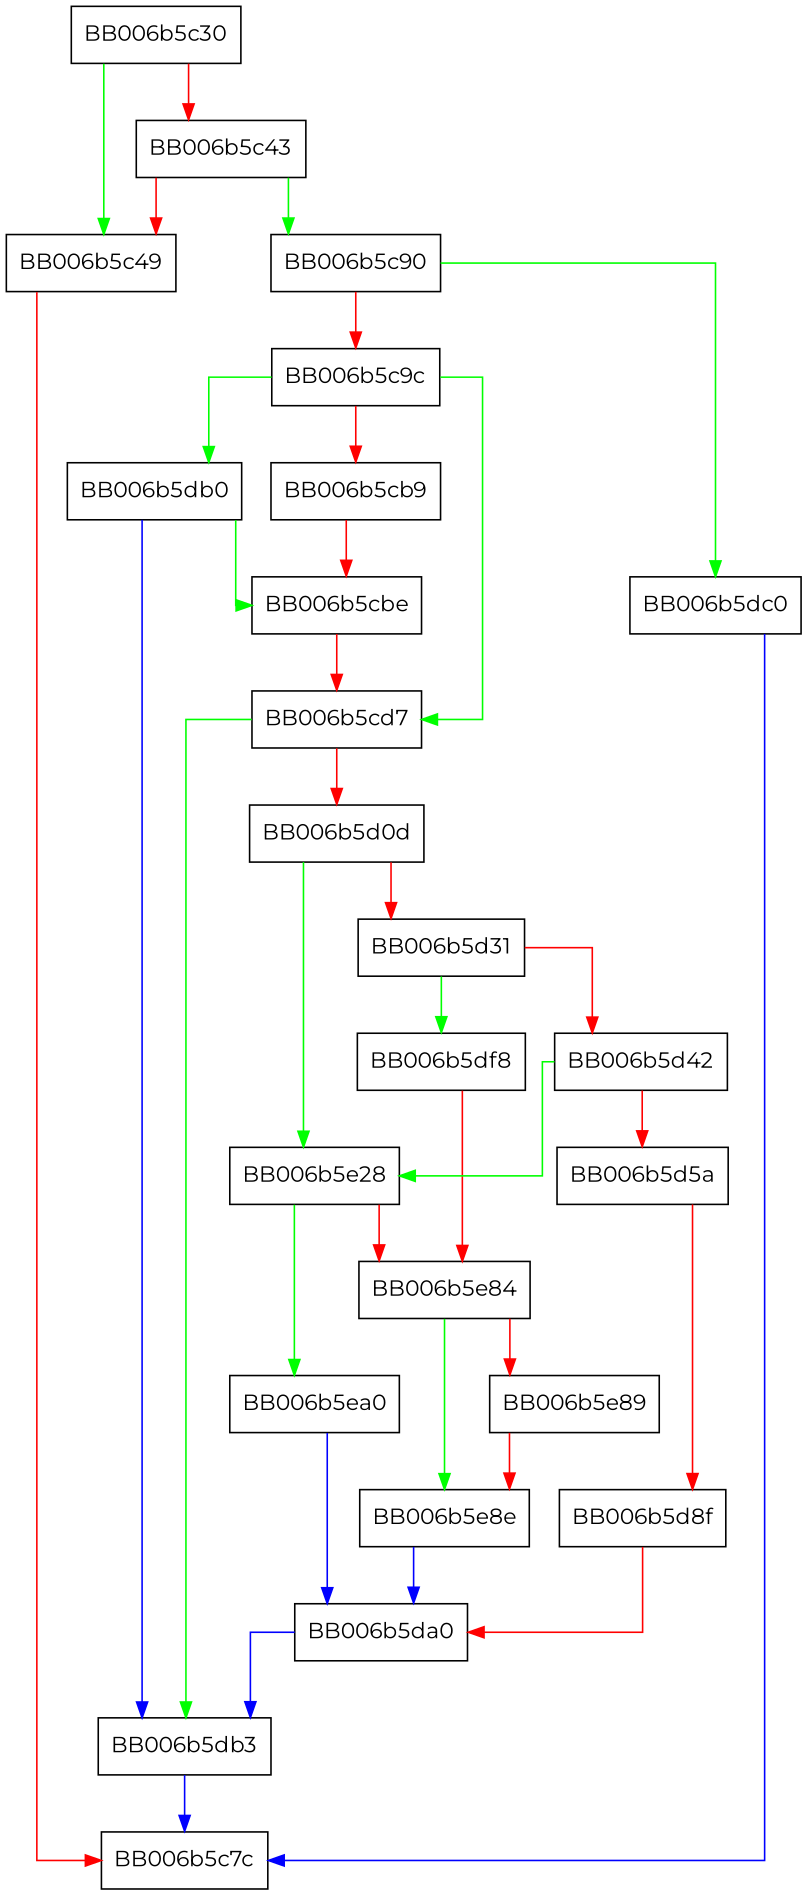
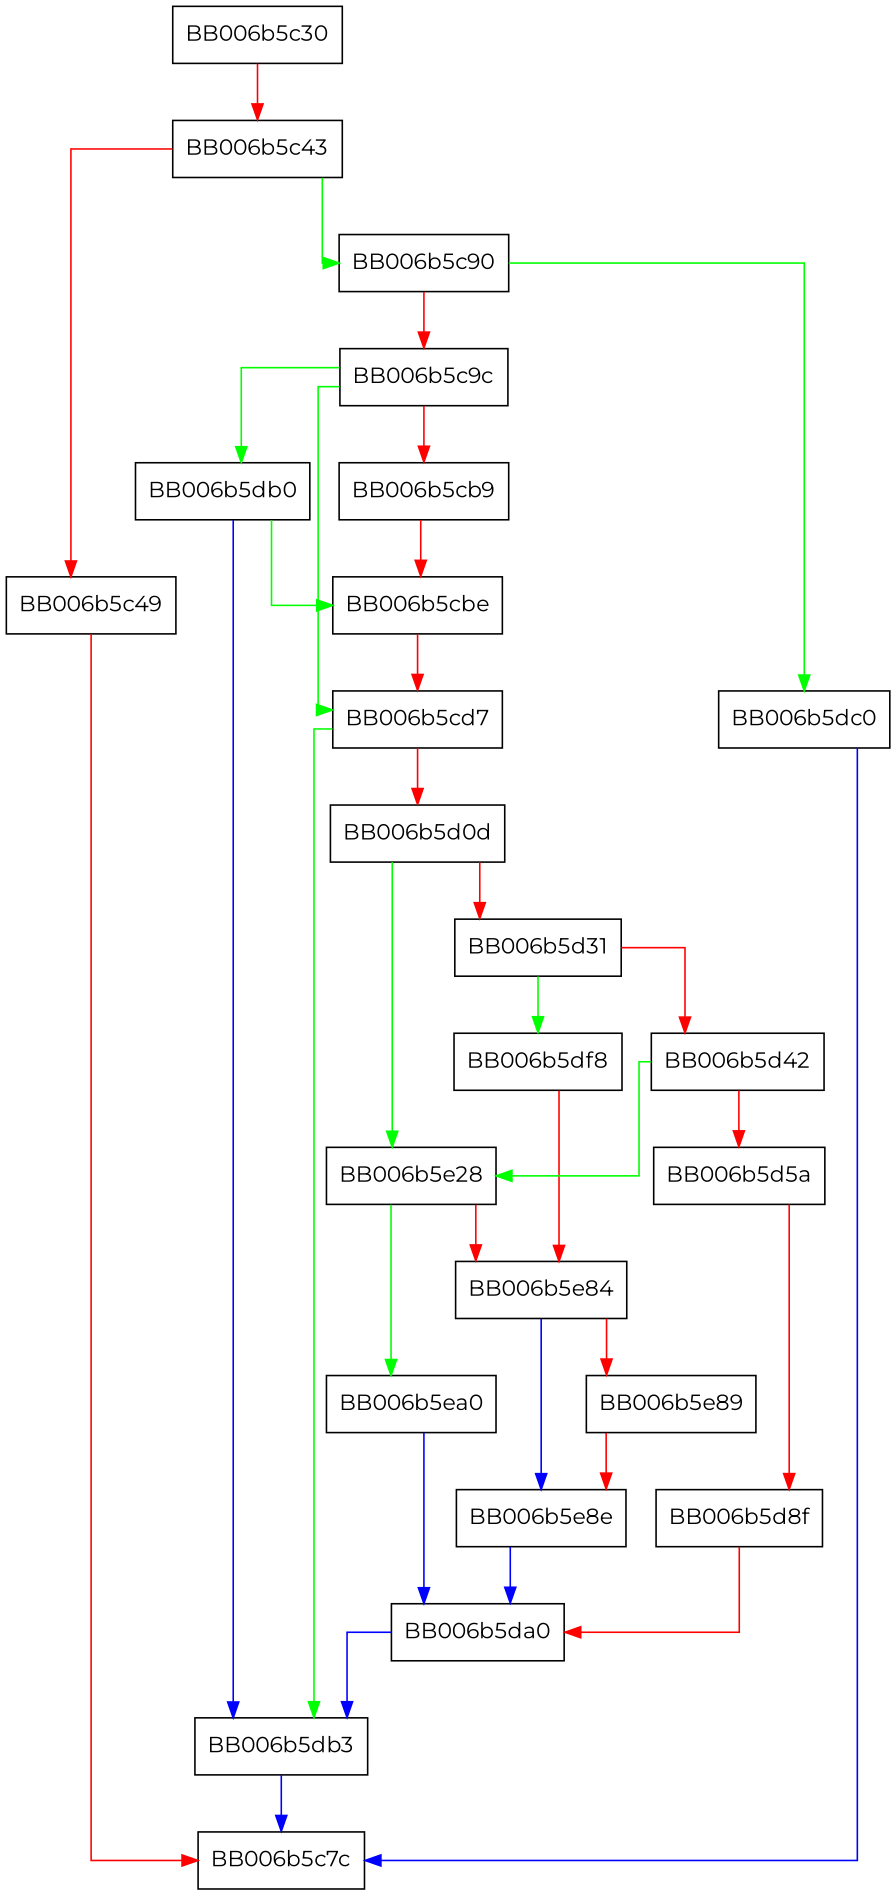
edge "BB006b5c30" -> "BB006b5c49": removed
edge "BB006b5e84" -> "BB006b5e8e": color green -> blue
